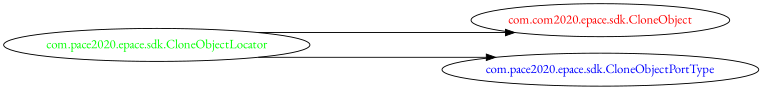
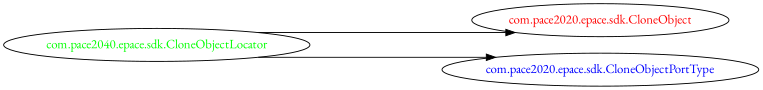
node "com.com2020.epace.sdk.CloneObject": label "com.com2020.epace.sdk.CloneObject" -> "com.pace2020.epace.sdk.CloneObject"
node "com.pace2020.epace.sdk.CloneObjectLocator": label "com.pace2020.epace.sdk.CloneObjectLocator" -> "com.pace2040.epace.sdk.CloneObjectLocator"
